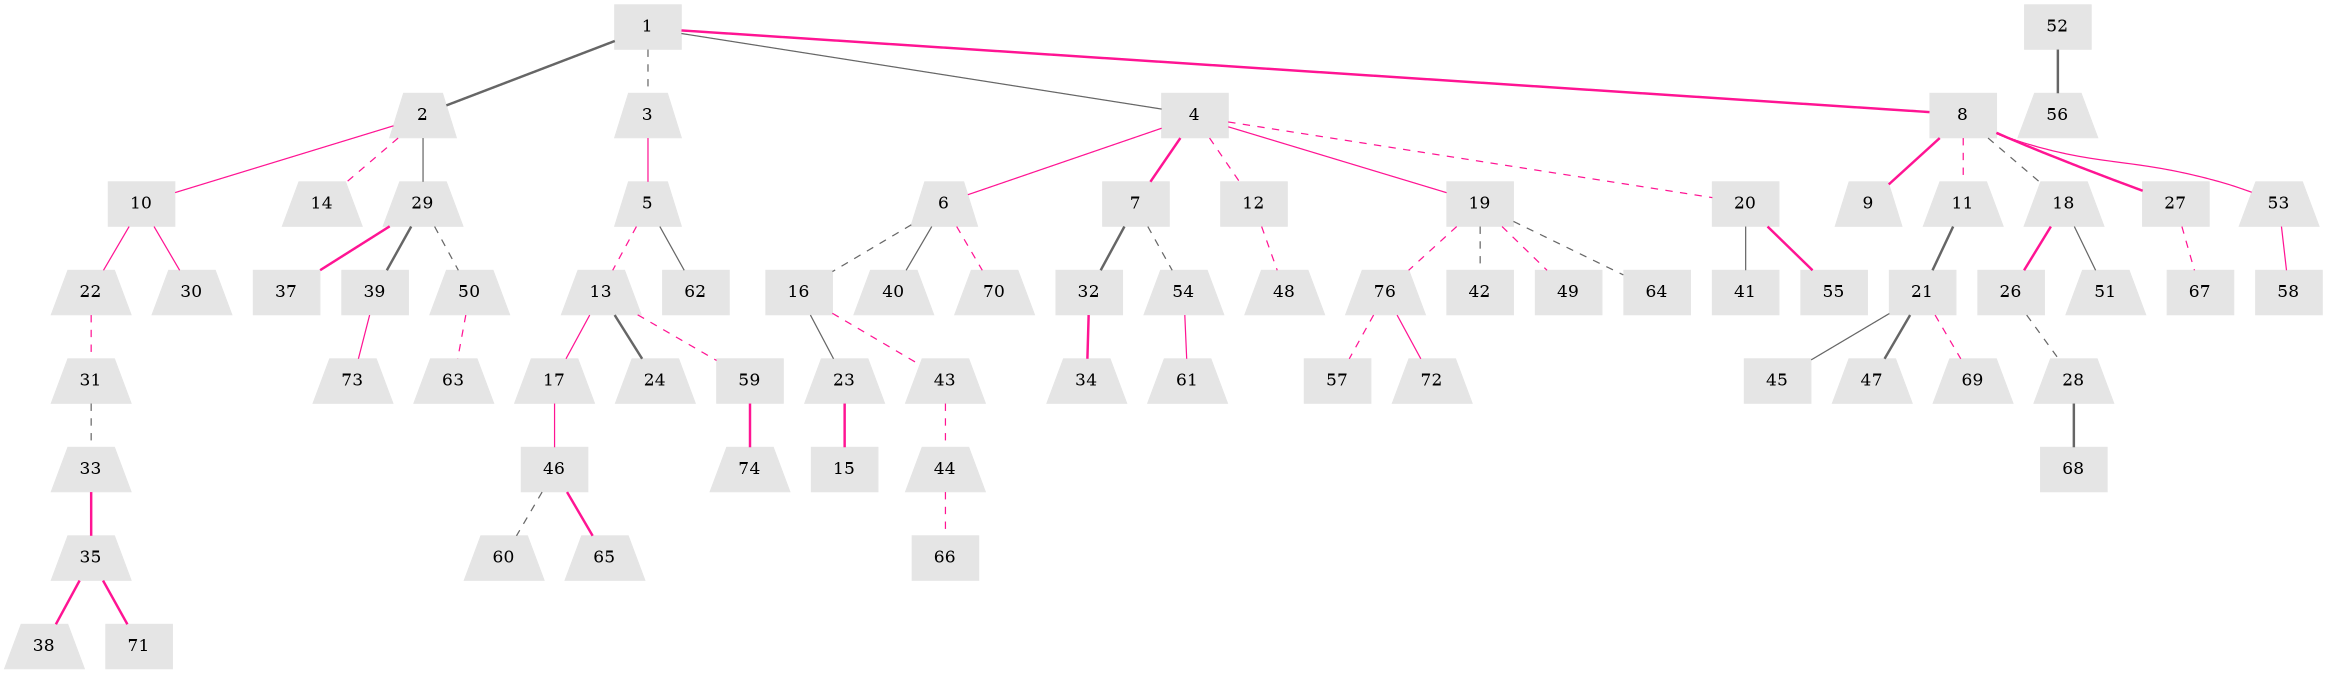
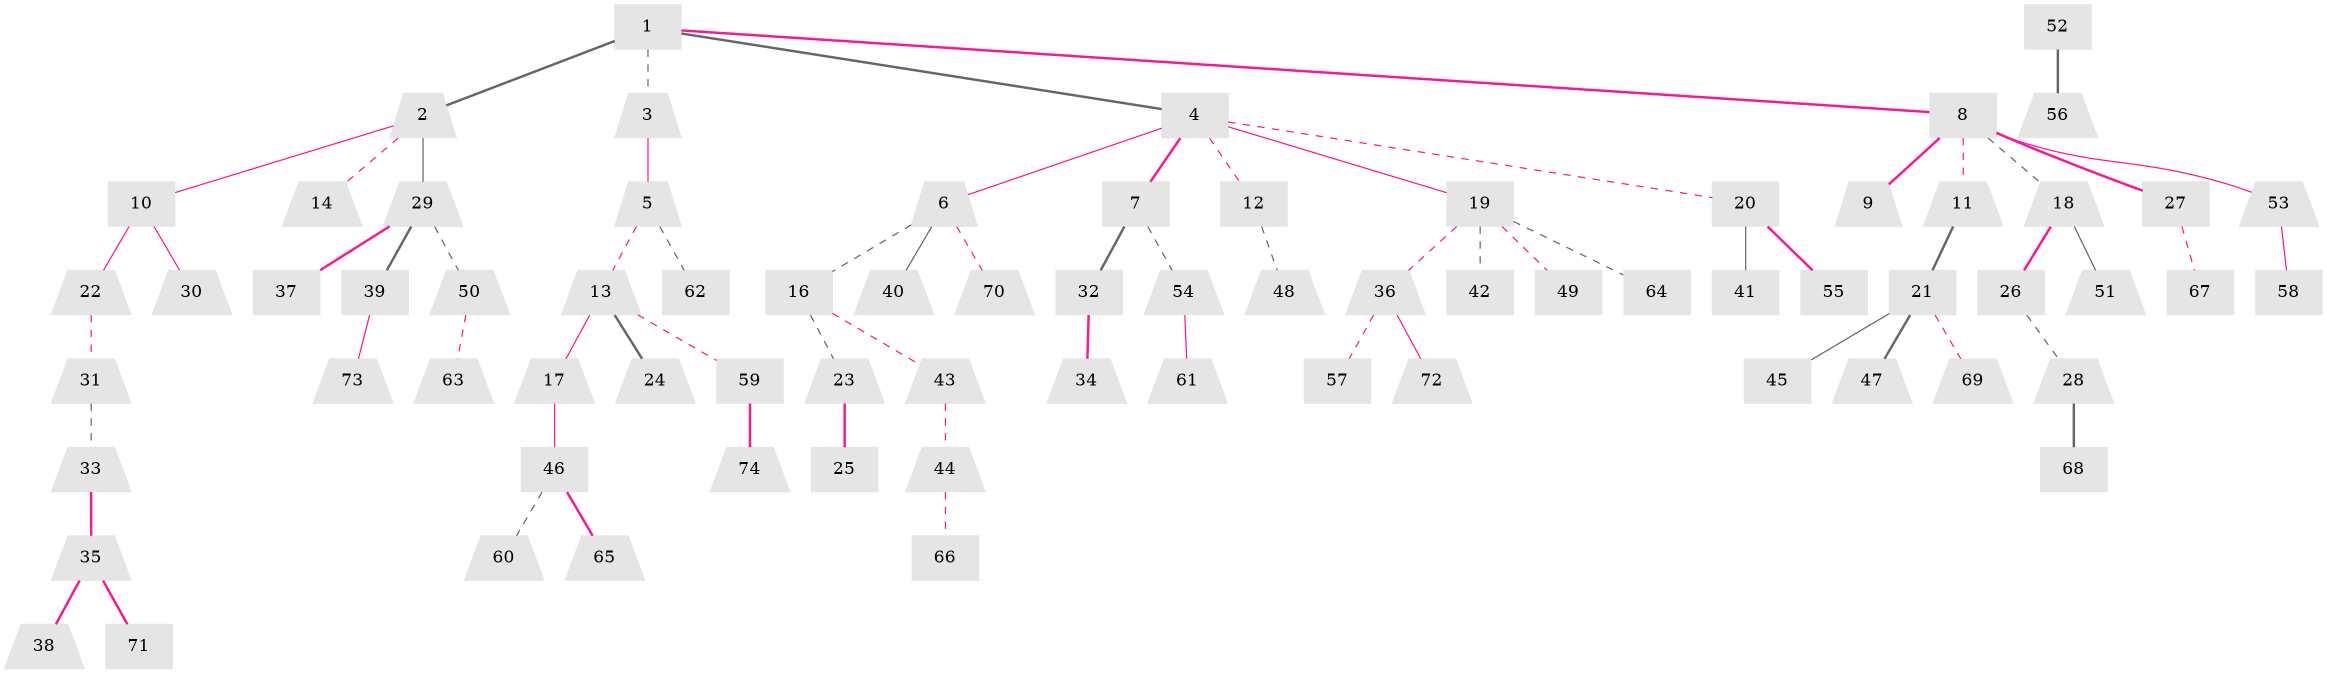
edge "1" -- "4": style solid -> bold
edge "5" -- "62": style solid -> dashed
edge "12" -- "48": color deeppink -> gray40
node "76": label "76" -> "36"
edge "16" -- "23": style solid -> dashed
node "15": label "15" -> "25"
